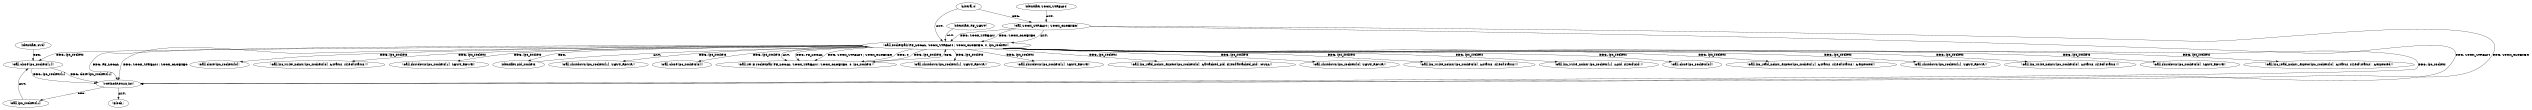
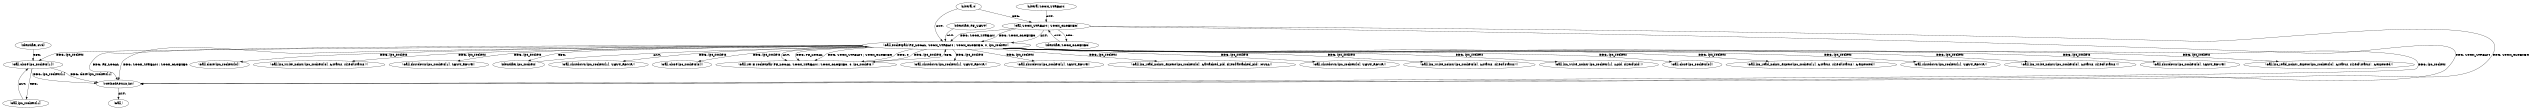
node "(Identifier,SOCK_STREAM)": label "(Identifier,SOCK_STREAM)" -> "(Literal,SOCK_STREAM)"
node "(Identifier,SOCK_CLOEXEC)": added
node "(Identifier,pid_sockets)": label "(Identifier,pid_sockets)" -> "(Identifier,ipc_sockets)"
edge "(MethodReturn,int)" -> "(Call,ipc_sockets[1])": now "(Call,close(ipc_sockets[1]))" -> "(Call,ipc_sockets[1])"
node "(Block,)": label "(Block,)" -> "(Call,)"
